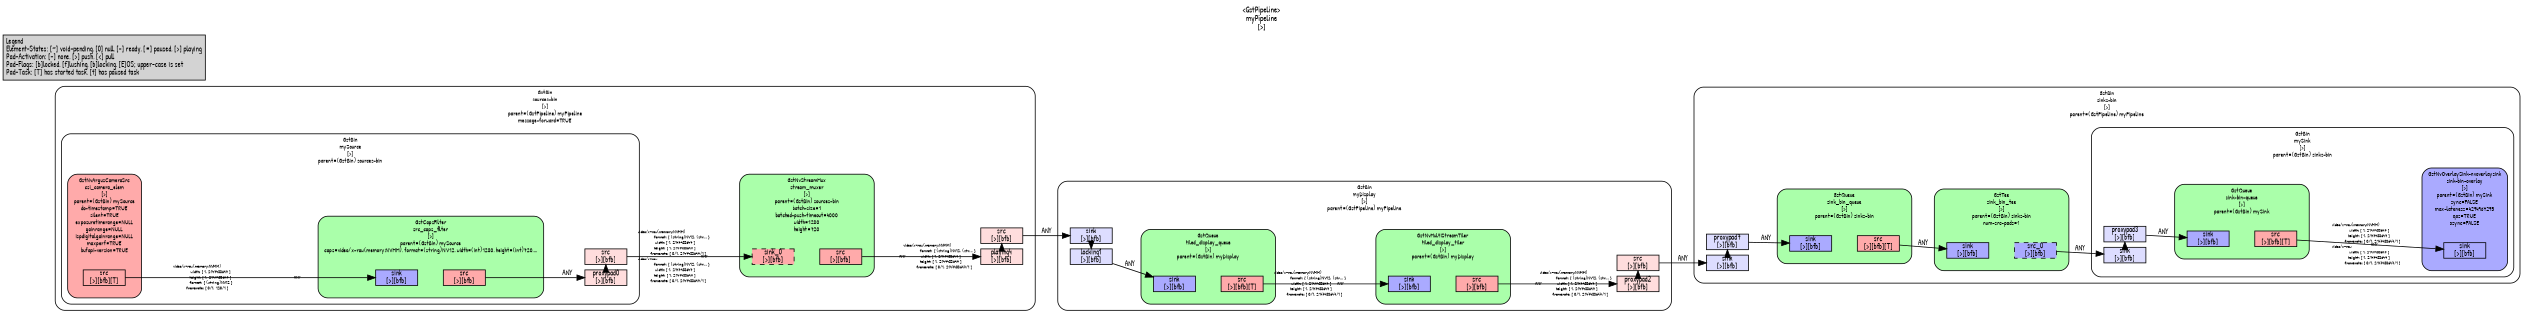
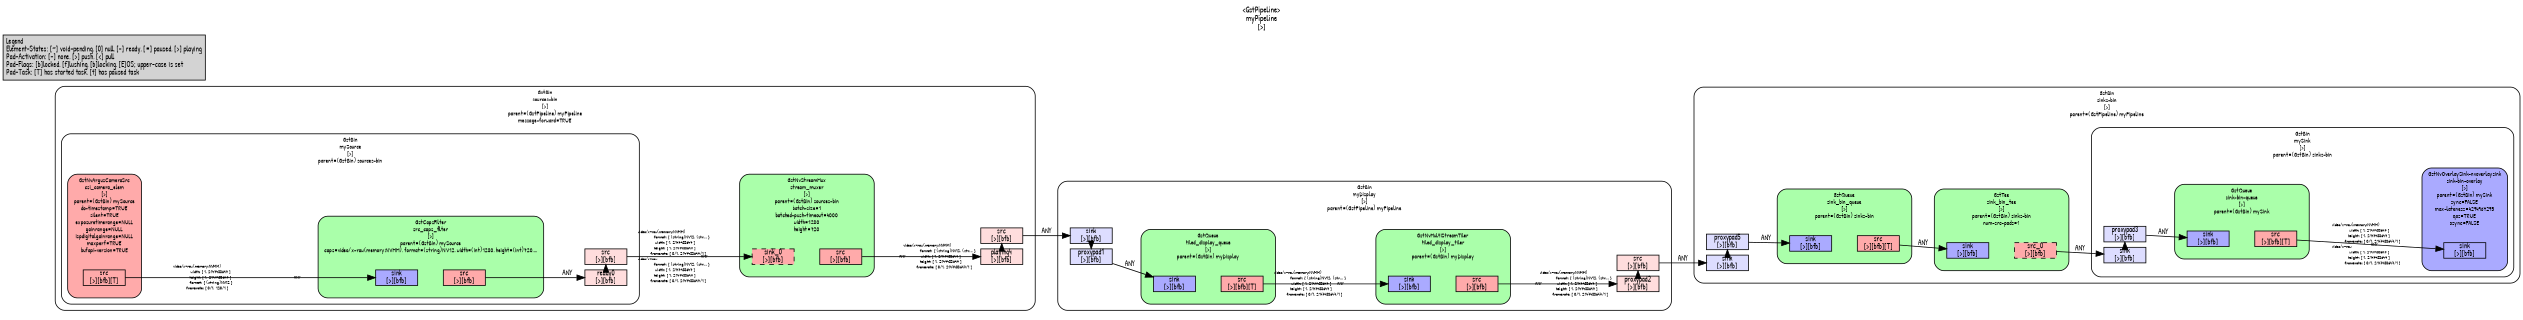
node "proxypad7 [>][bfb]": label "proxypad7 [>][bfb]" -> "proxypad5 [>][bfb]"
node "src_0 [>][bfb]": fillcolor #aaaaff -> #ffaaaa
node "locking1 [>][bfb]": label "locking1 [>][bfb]" -> "proxypad1 [>][bfb]"
node "proxypad0 [>][bfb]": label "proxypad0 [>][bfb]" -> "ready0 [>][bfb]"
